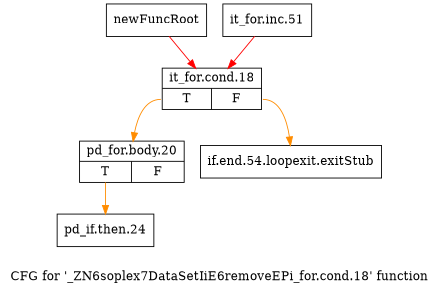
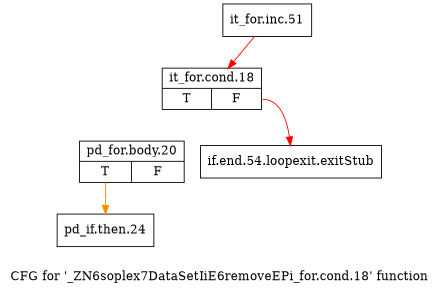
node "newFuncRoot": removed
edge "it_for.cond.18" -> "pd_for.body.20": removed
edge "it_for.cond.18" -> "if.end.54.loopexit.exitStub": color darkorange -> red
